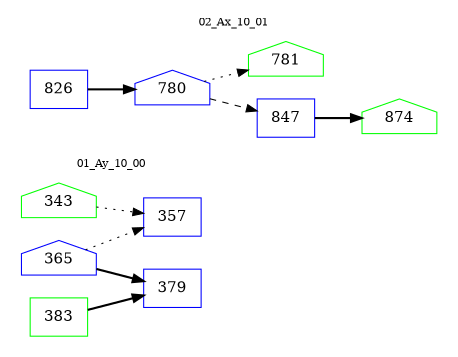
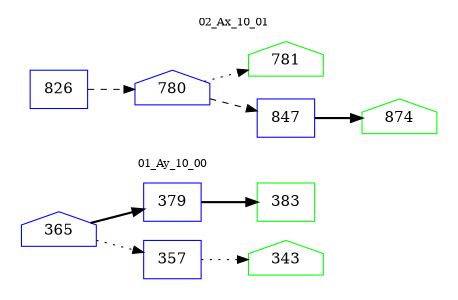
edge "826" -> "780": style bold -> dashed
edge "343" -> "357": reversed
edge "383" -> "379": reversed
